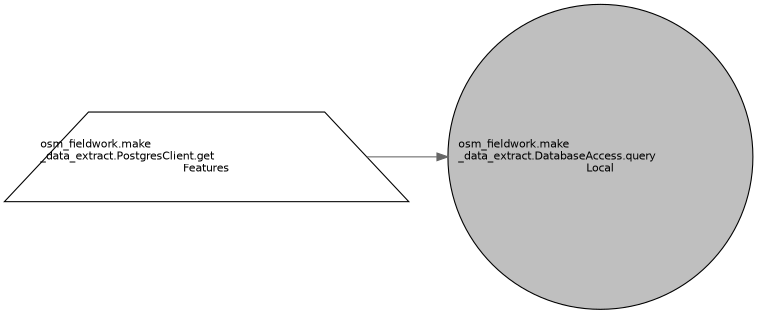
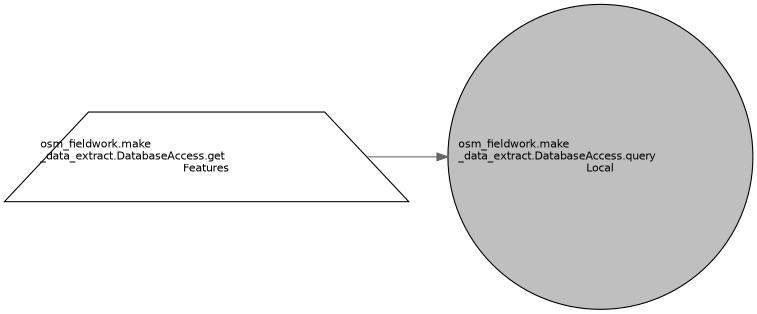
node "osm_fieldwork.make _data_extract.PostgresClient.get Features": label "osm_fieldwork.make _data_extract.PostgresClient.get Features" -> "osm_fieldwork.make _data_extract.DatabaseAccess.get Features"
